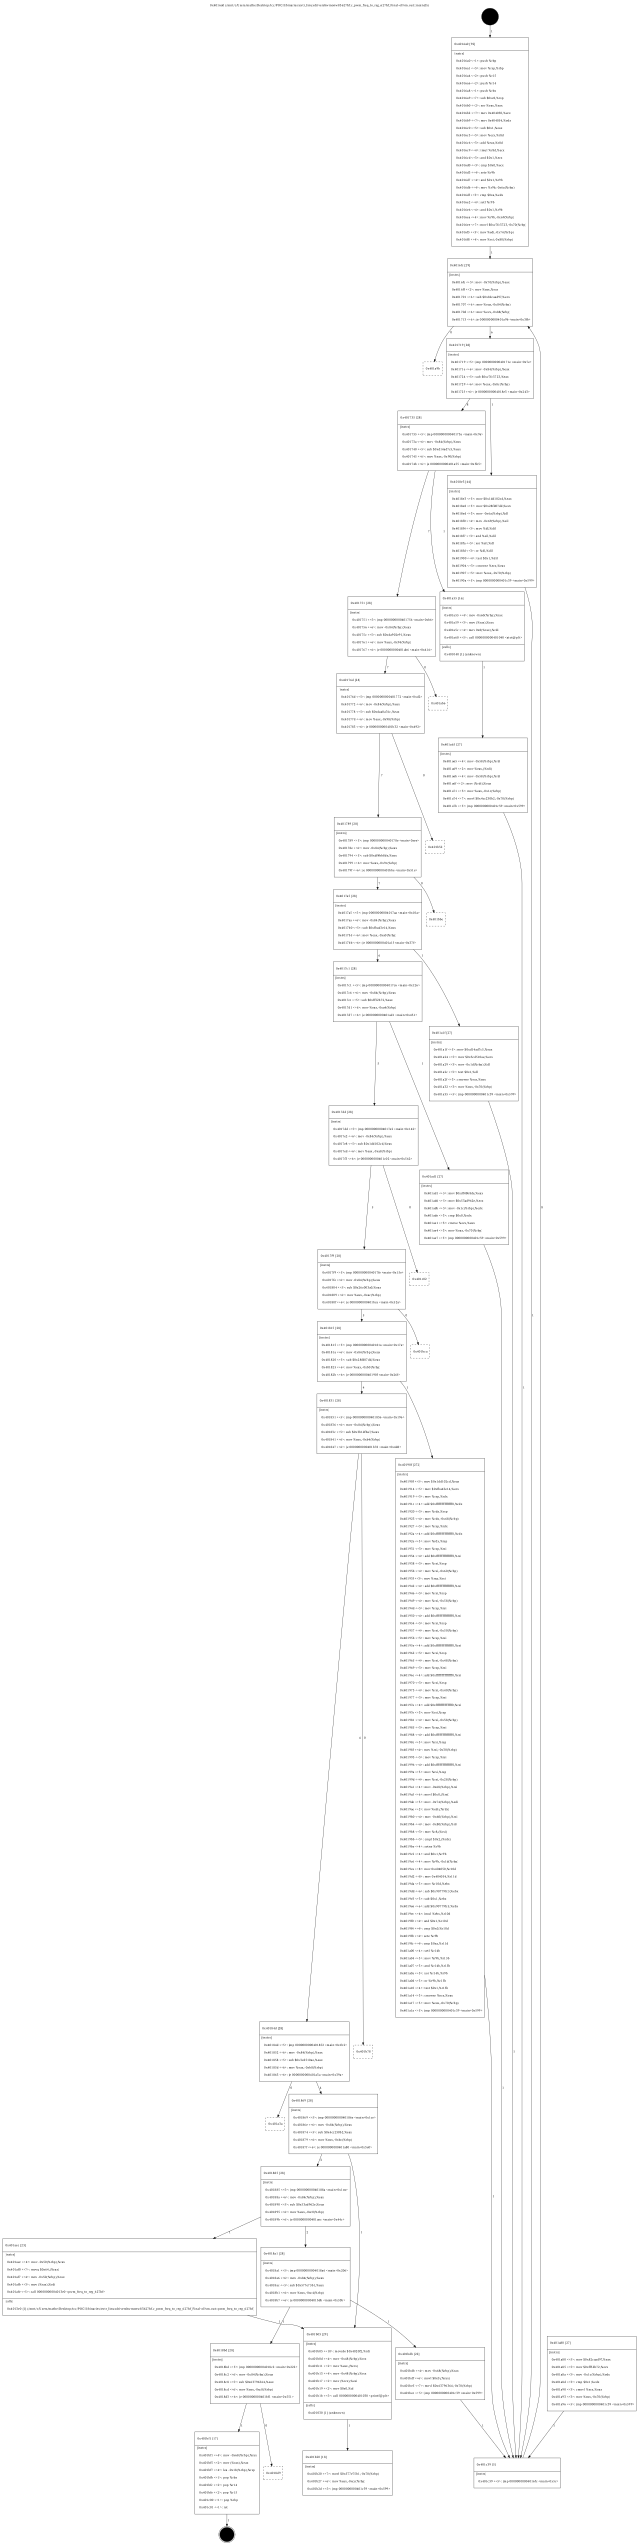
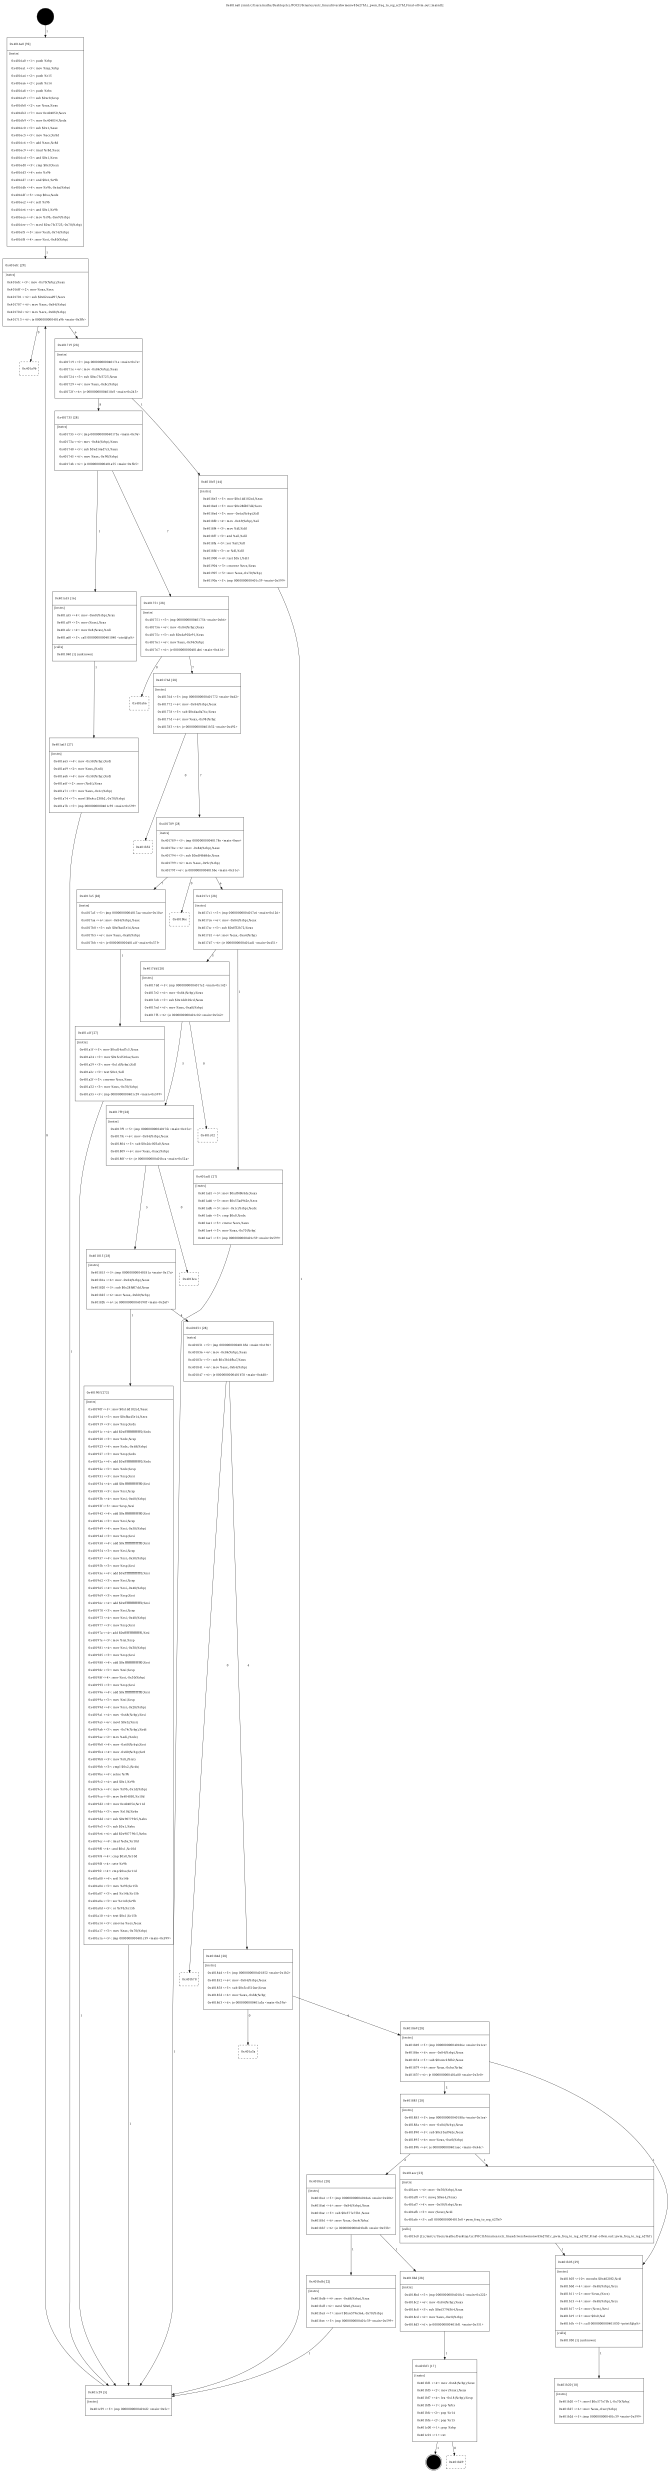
edge "0x4017a5 [28]" -> "0x4017c1 [28]": now "0x401789 [28]" -> "0x4017c1 [28]"
node "0x401a80 [27]": removed
edge "0x4018bd [28]" -> "0x4018d9": now "0x401bf1 [17]" -> "0x4018d9"
